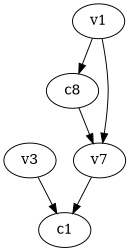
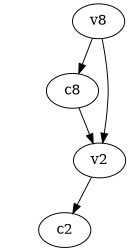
node "v1": label "v1" -> "v8"
node "v3": removed
node "v7": label "v7" -> "v2"
node "c1": label "c1" -> "c2"
